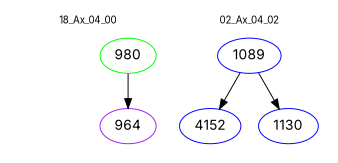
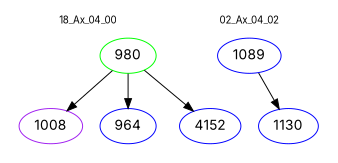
edge "1089" -> "4152": now "980" -> "4152"
node "1008": added
node "964": color purple -> blue
